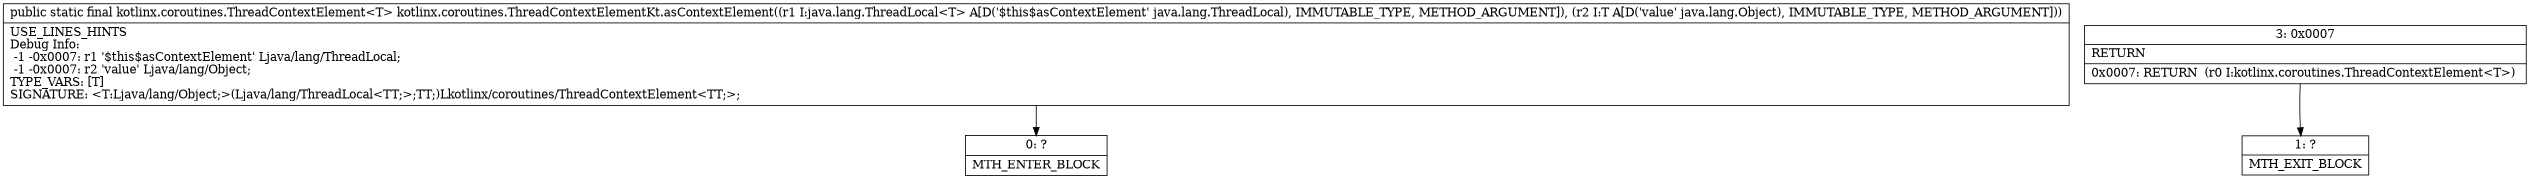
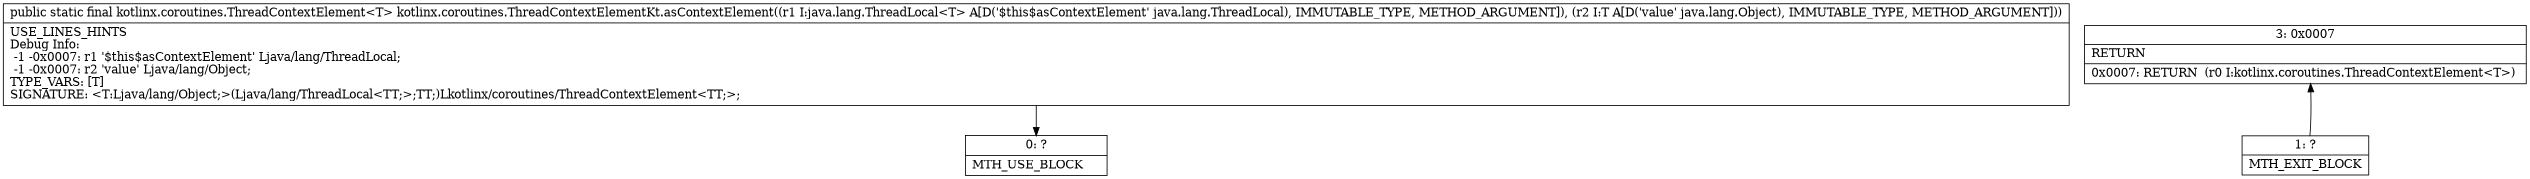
edge "3: 0x0007" -> "1: ?": reversed
node "0: ?": text "MTH_ENTER_BLOCK" -> "MTH_USE_BLOCK"
